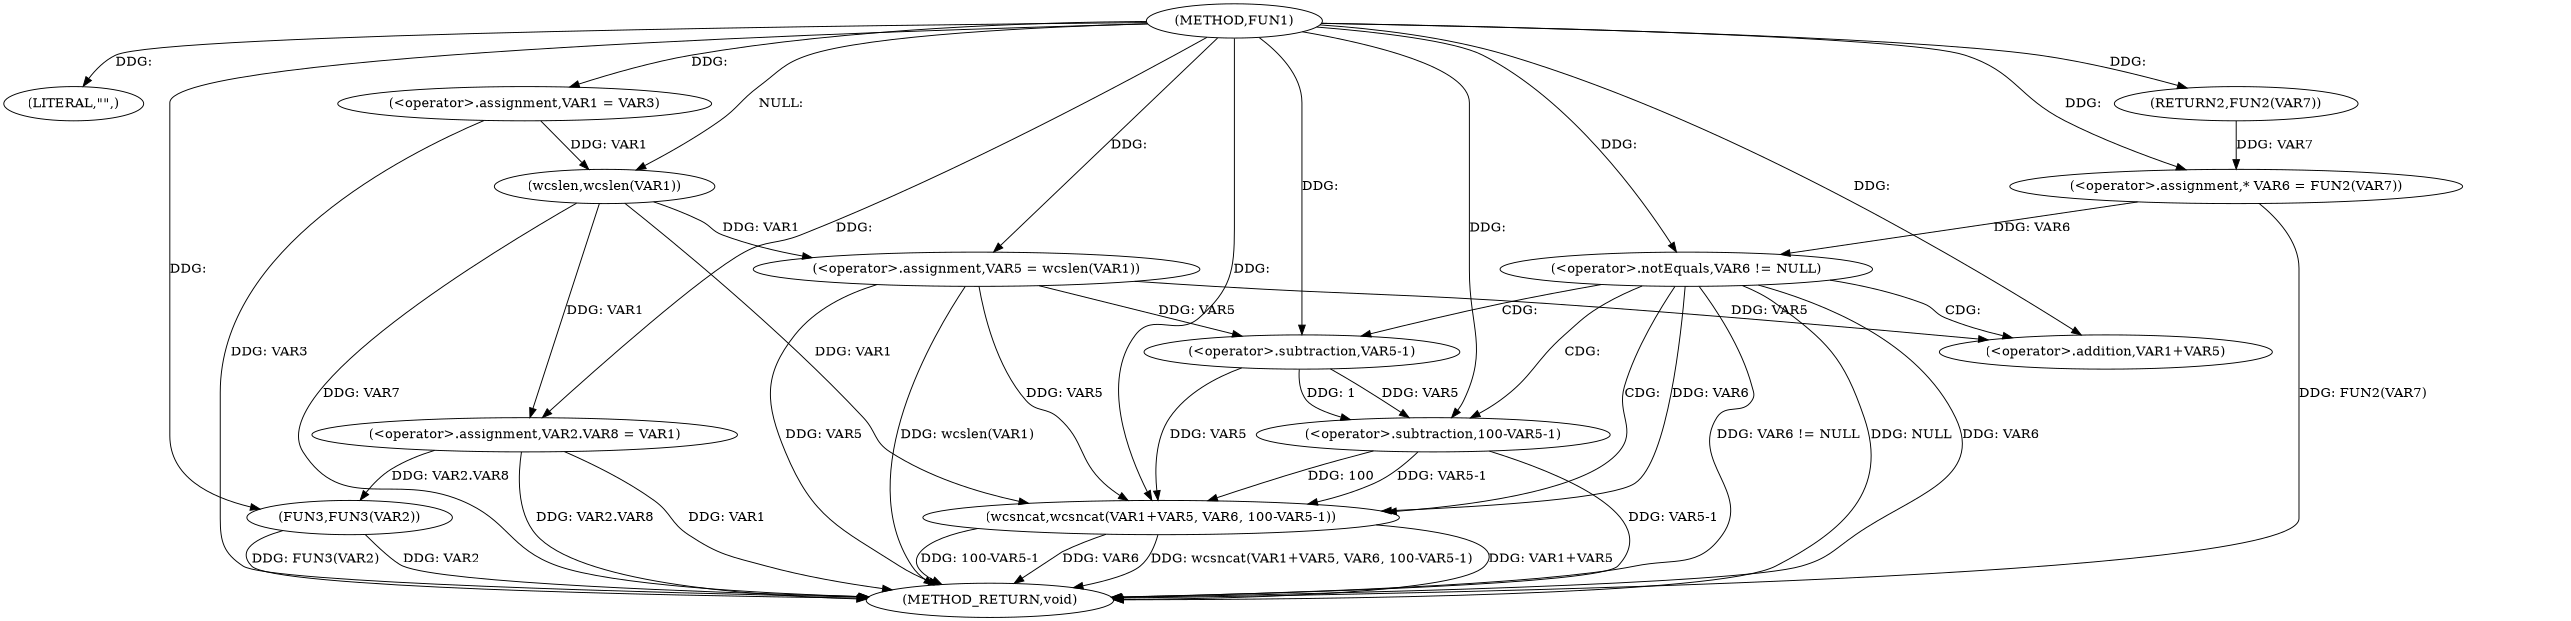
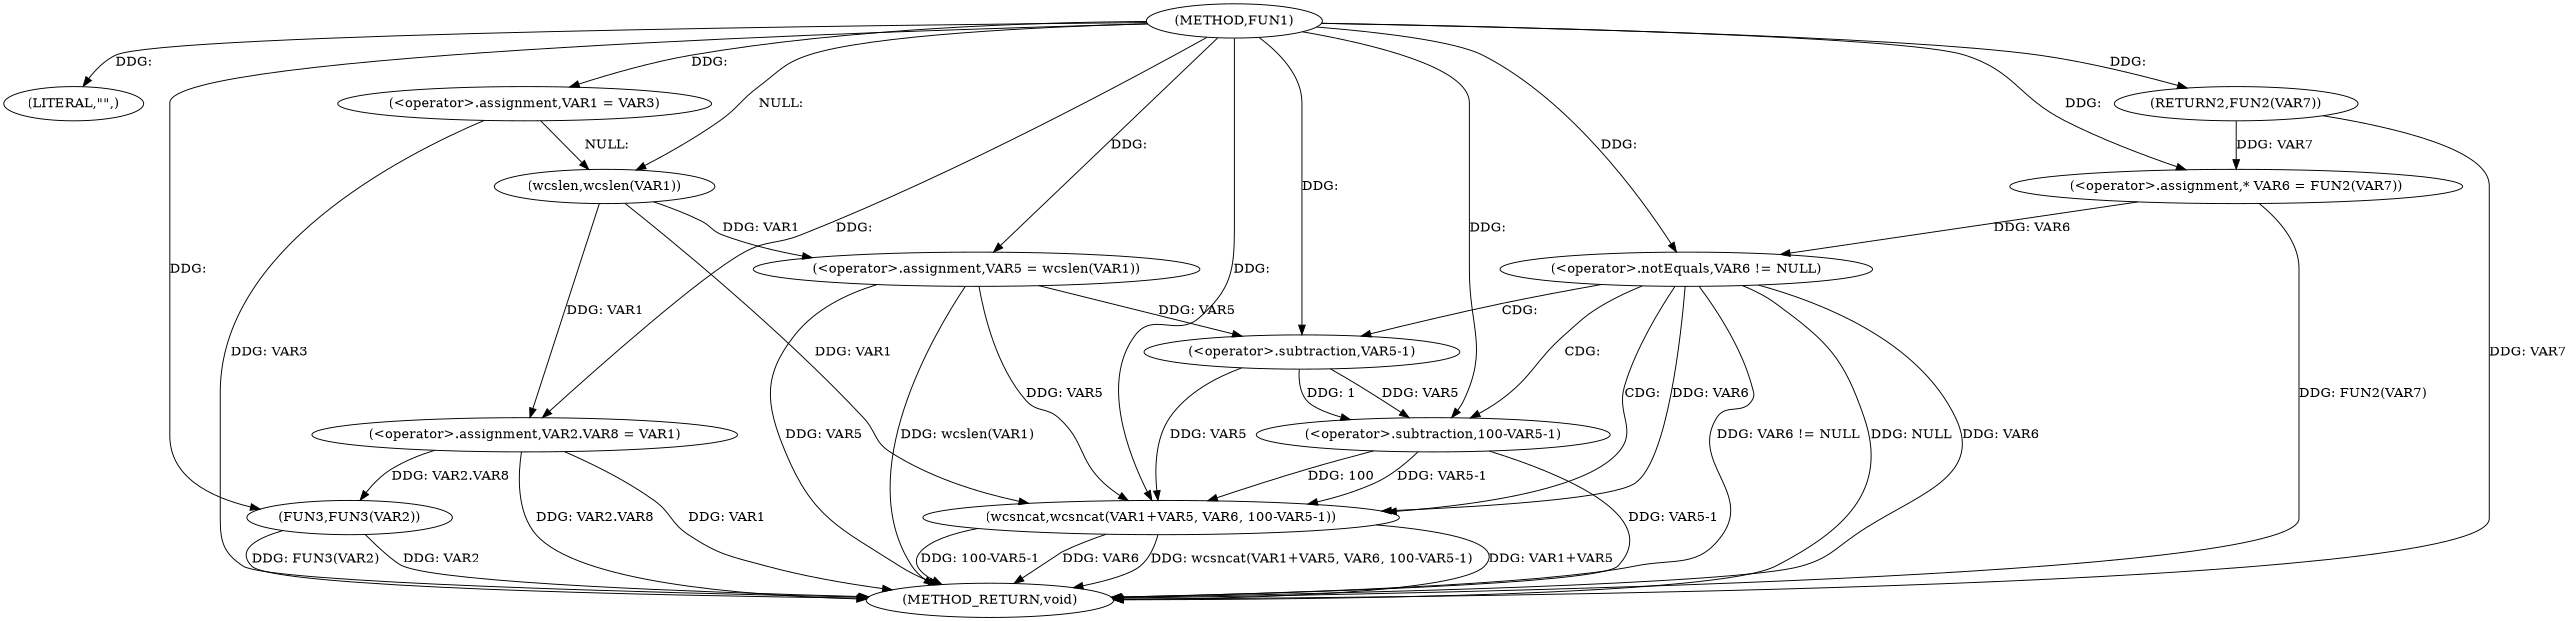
edge "(<operator>.assignment,VAR1 = VAR3)" -> "(wcslen,wcslen(VAR1))": label "DDG: VAR1" -> "NULL: "
node "(<operator>.addition,VAR1+VAR5)": removed
edge "(wcslen,wcslen(VAR1))" -> "(METHOD_RETURN,void)": now "(RETURN2,FUN2(VAR7))" -> "(METHOD_RETURN,void)"
